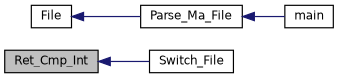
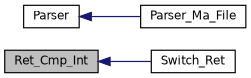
node "File": label "File" -> "Parser"
node "Parse_Ma_File": label "Parse_Ma_File" -> "Parser_Ma_File"
node "main": removed
node "Switch_File": label "Switch_File" -> "Switch_Ret"
